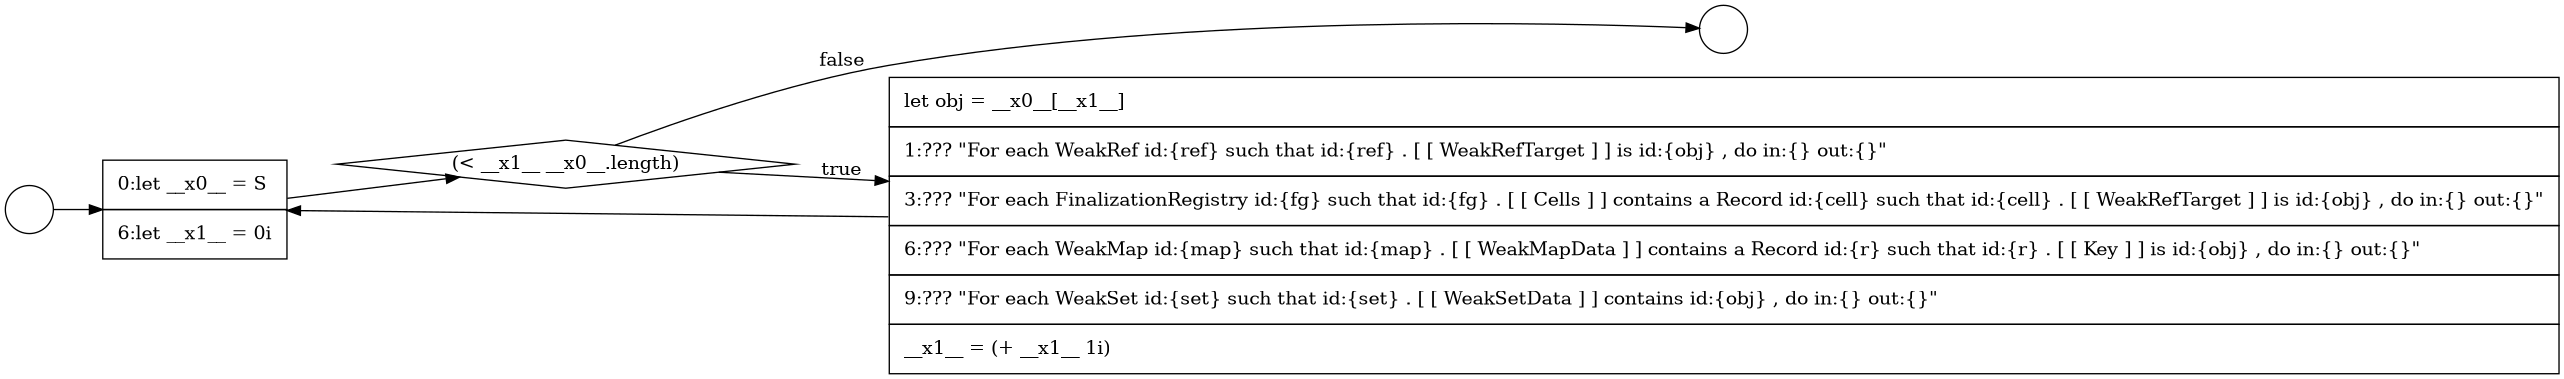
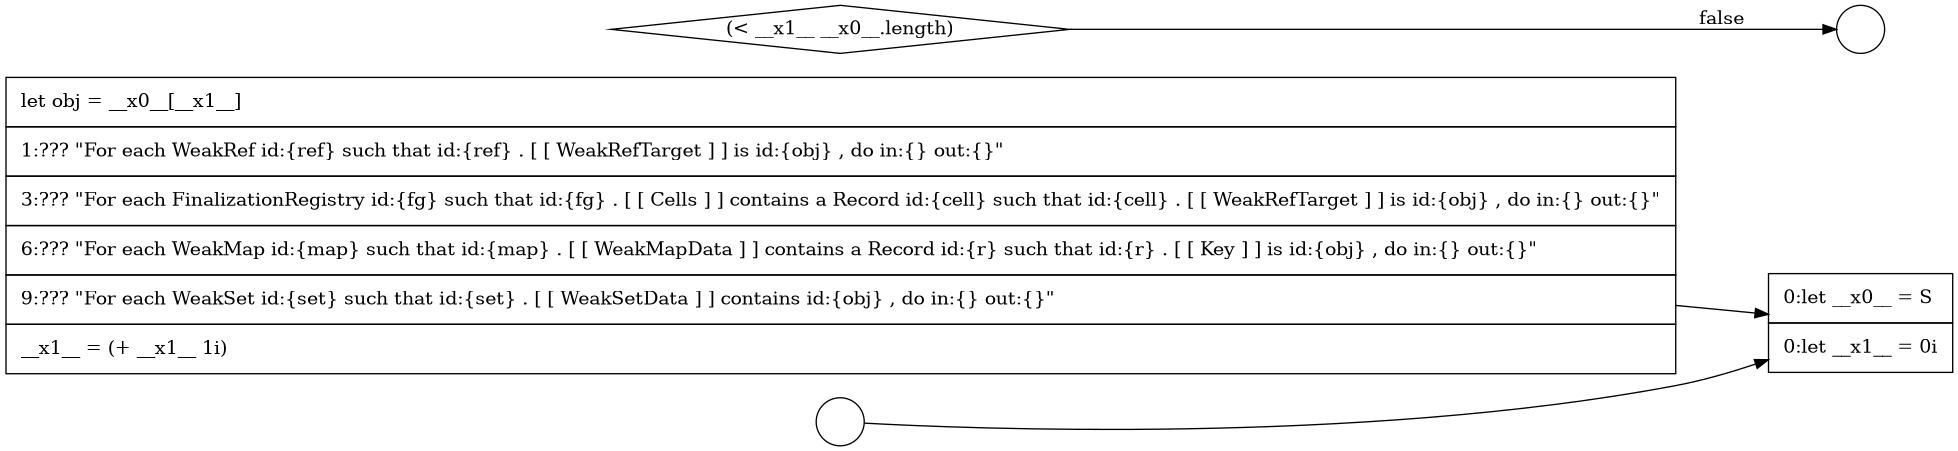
edge "(< __x1__ __x0__.length)" -> "let obj = __x0__[__x1__]": removed, label "true"
edge "0:let __x0__ = S" -> "(< __x1__ __x0__.length)": removed
node "0:let __x0__ = S": text "6:let __x1__ = 0i" -> "0:let __x1__ = 0i"
